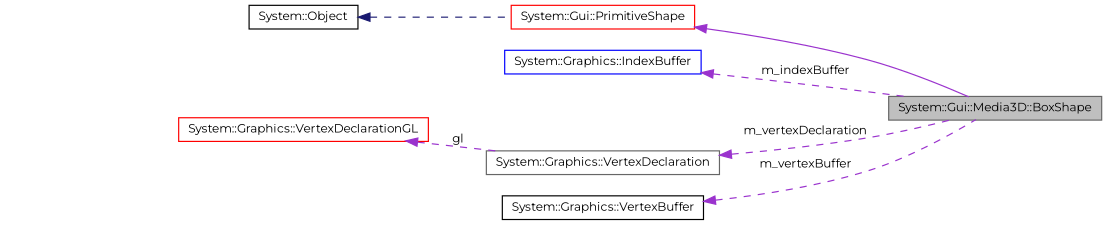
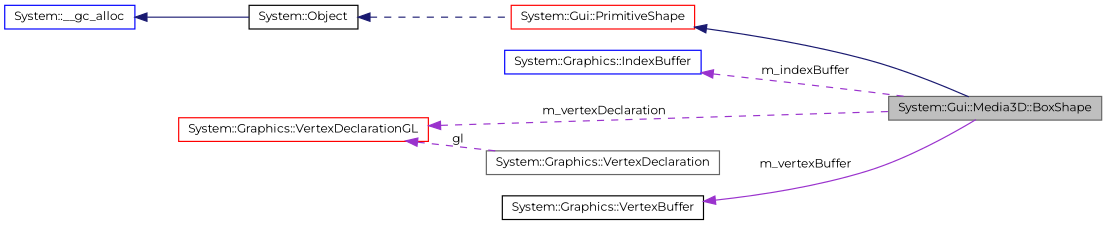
node "System::__gc_alloc": added
edge "System::Gui::Media3D::BoxShape" -> "System::Gui::PrimitiveShape": color darkorchid3 -> midnightblue
edge "System::Gui::Media3D::BoxShape" -> "System::Graphics::VertexDeclaration": now "System::Gui::Media3D::BoxShape" -> "System::Graphics::VertexDeclarationGL"
edge "System::Gui::Media3D::BoxShape" -> "System::Graphics::VertexBuffer": style dashed -> solid
